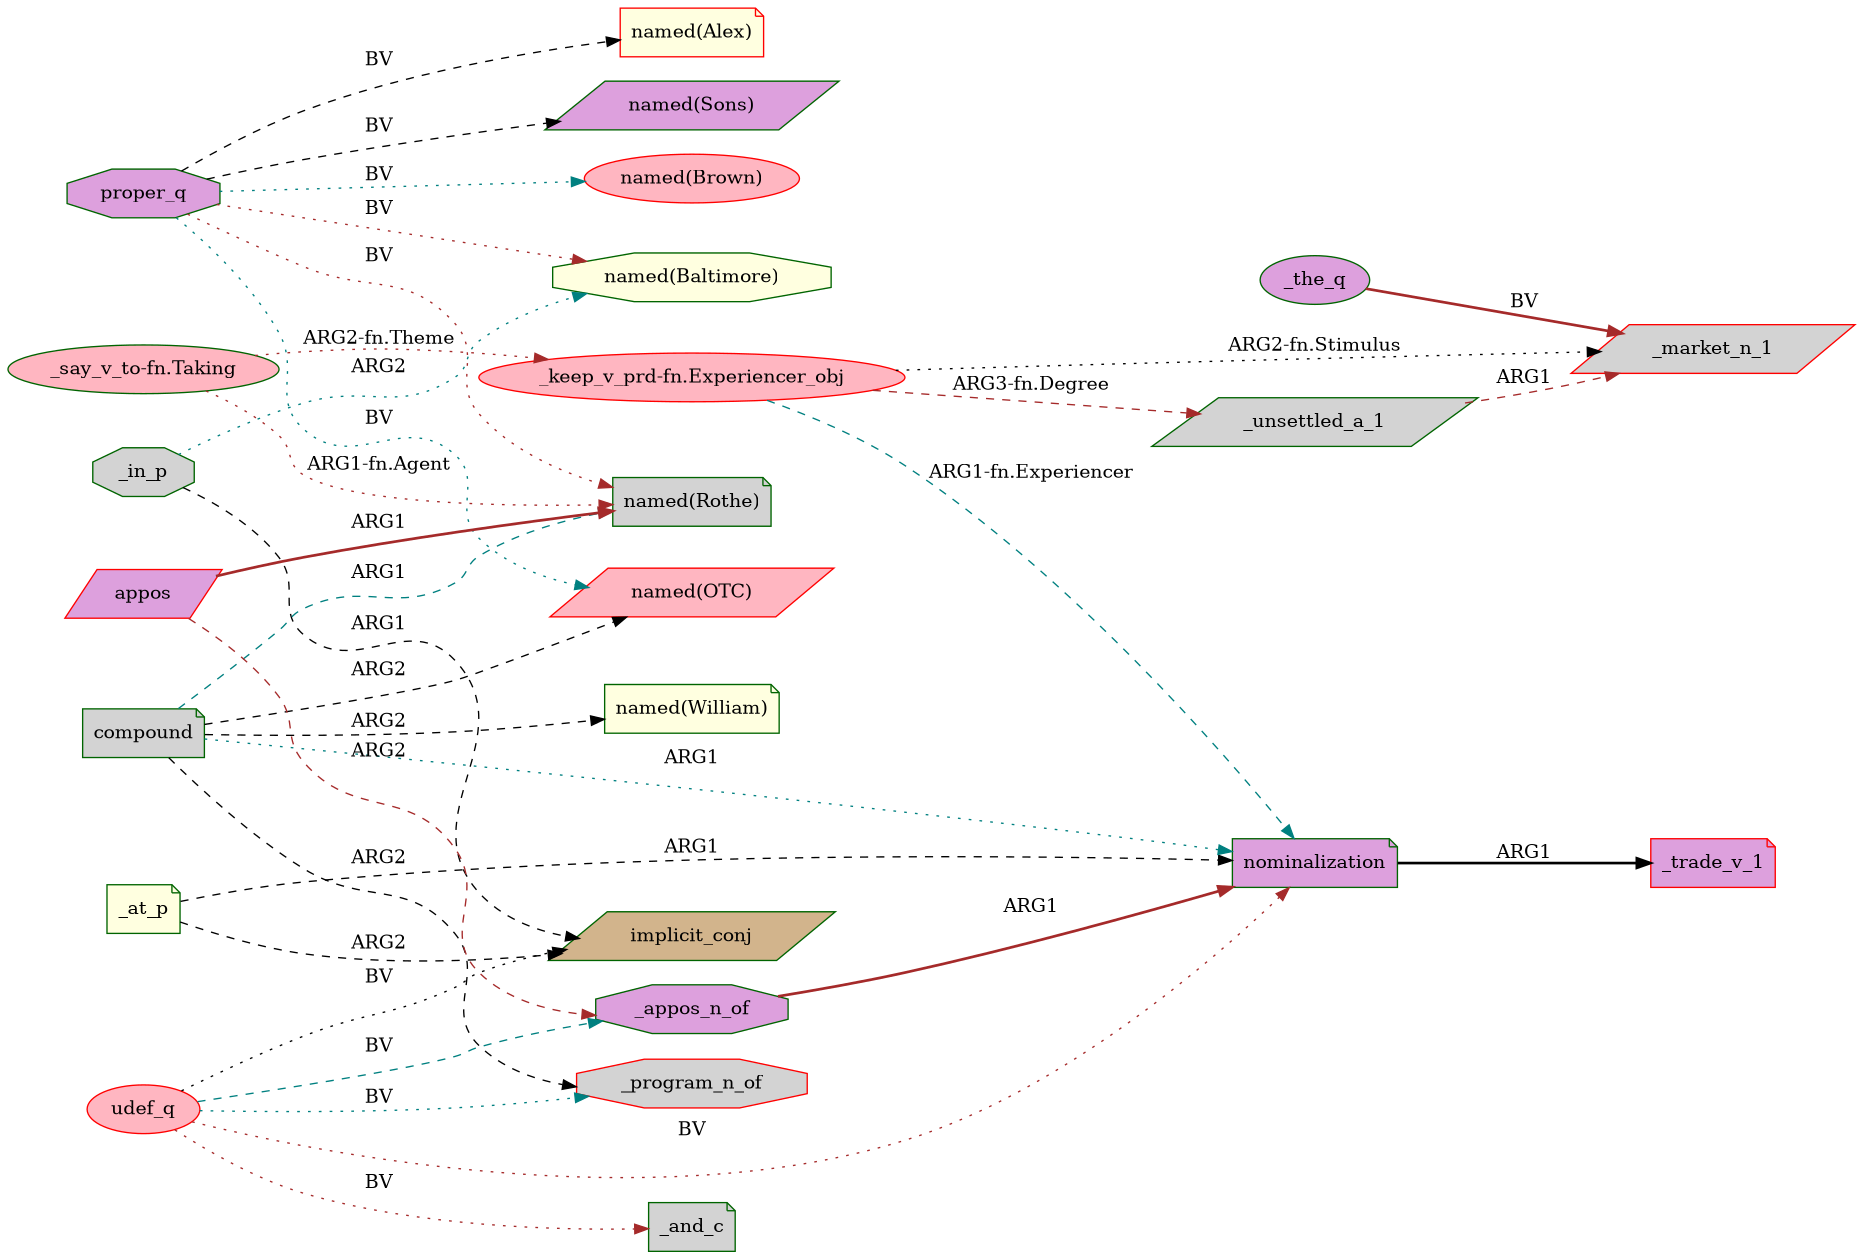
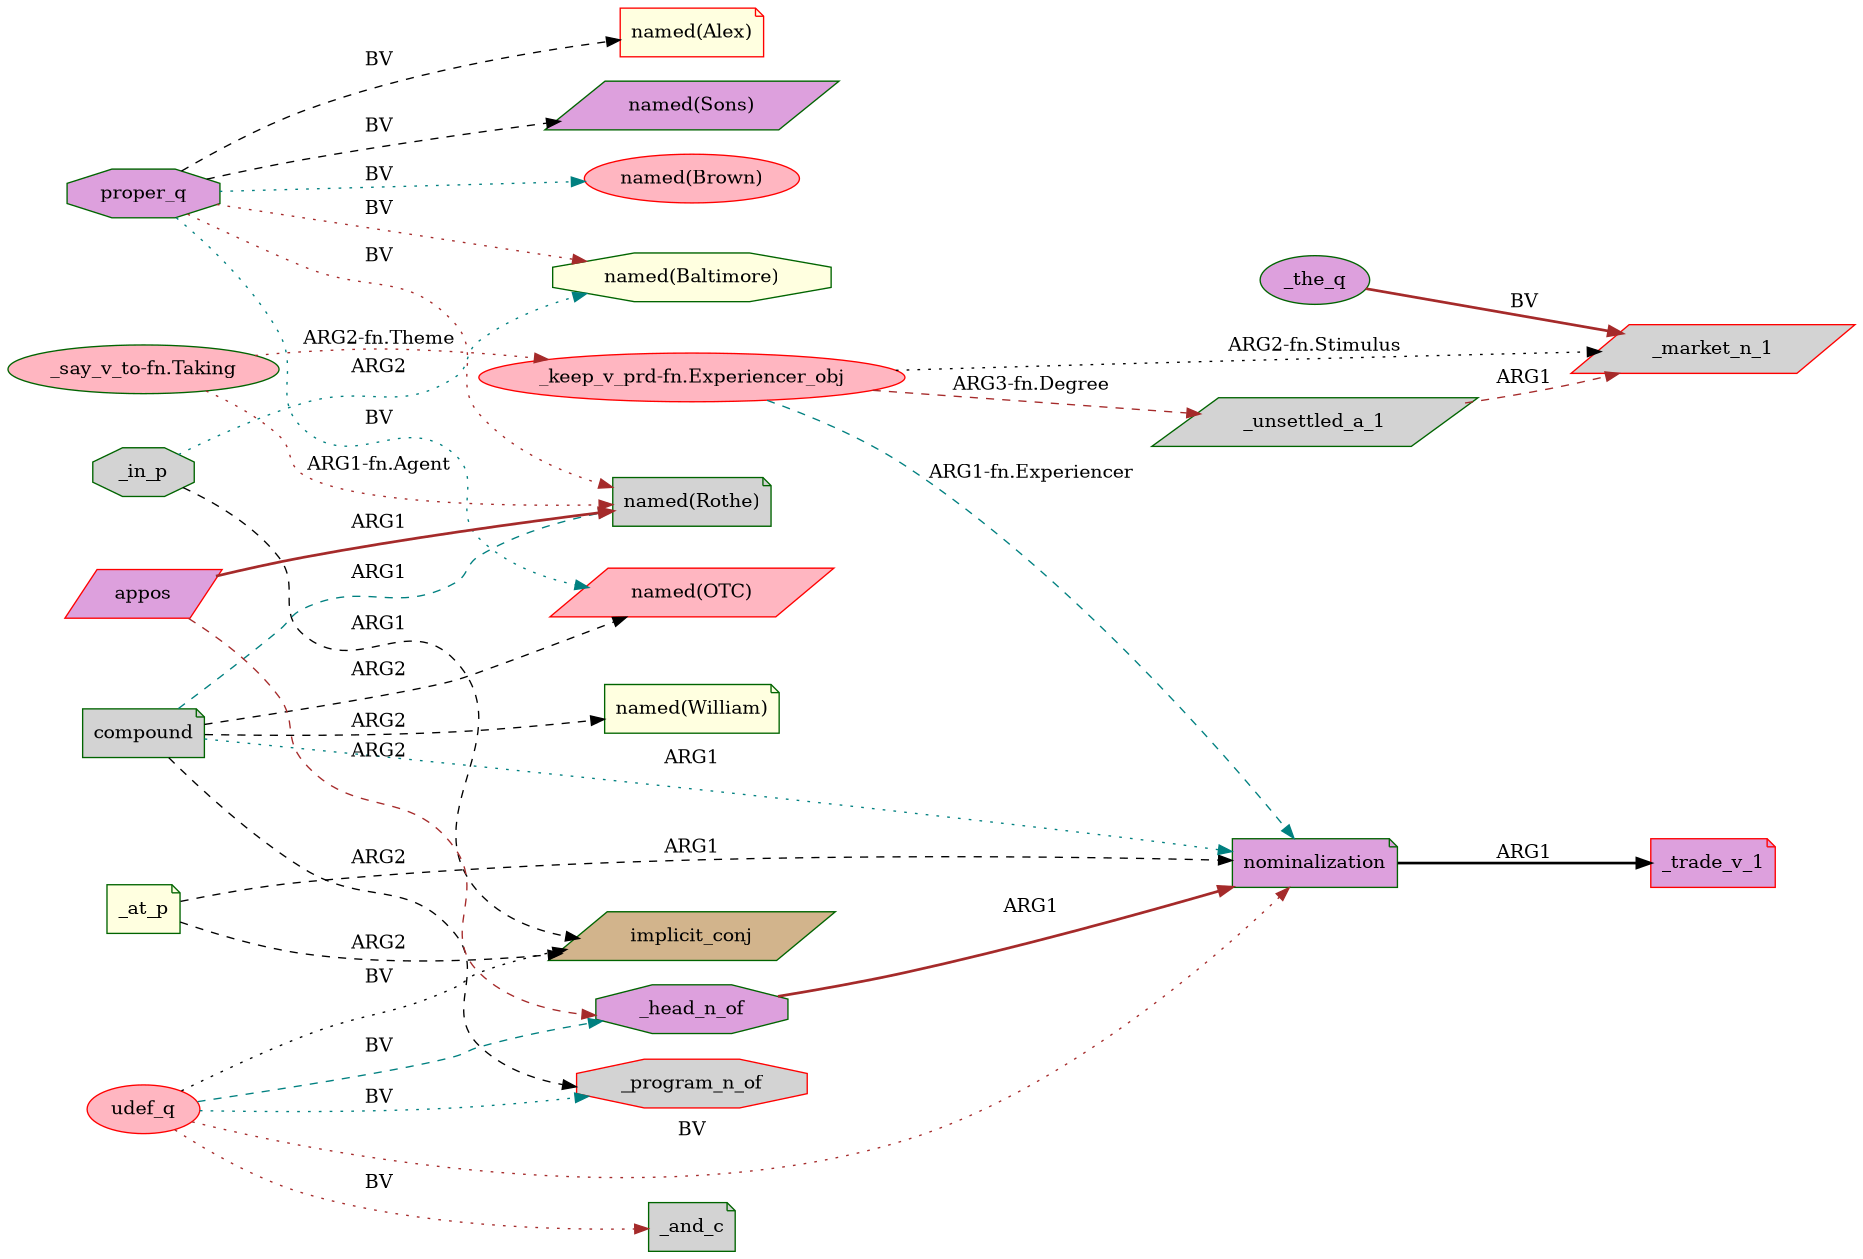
node "_appos_n_of": label "_appos_n_of" -> "_head_n_of"
